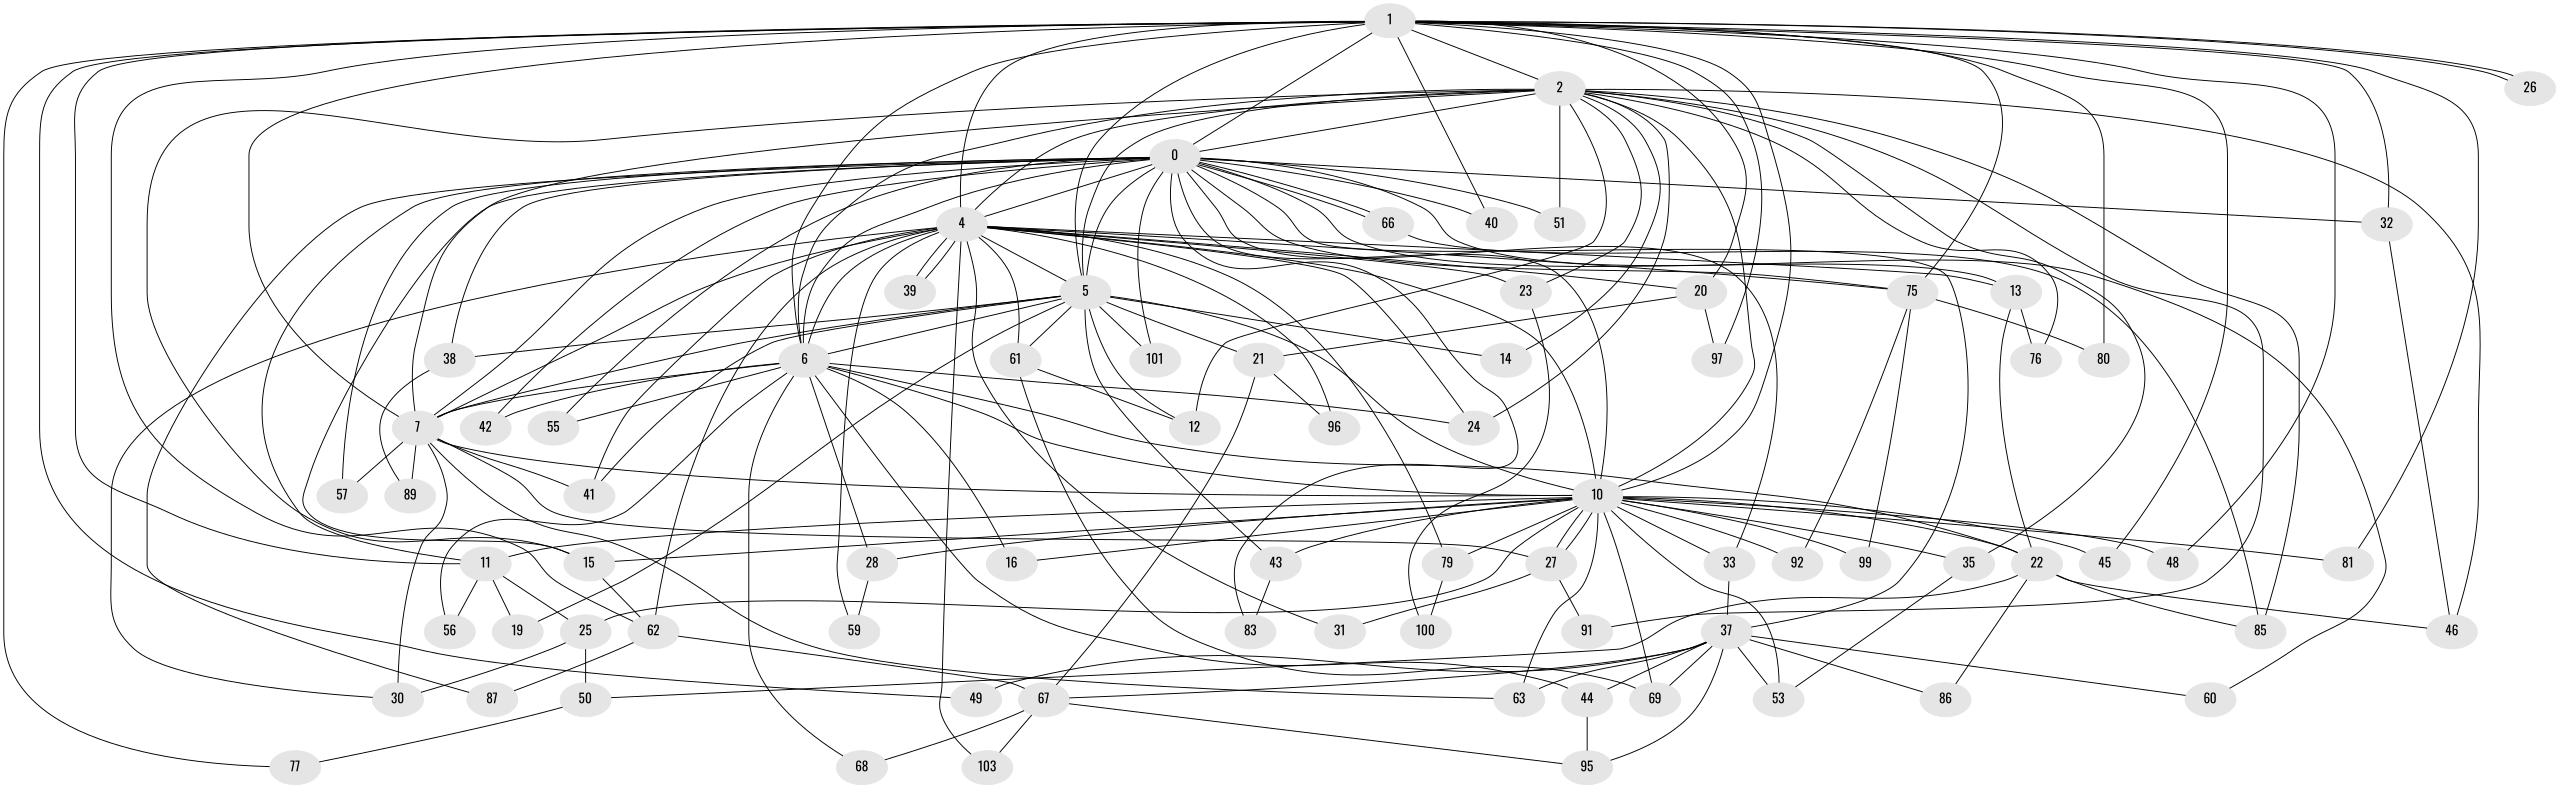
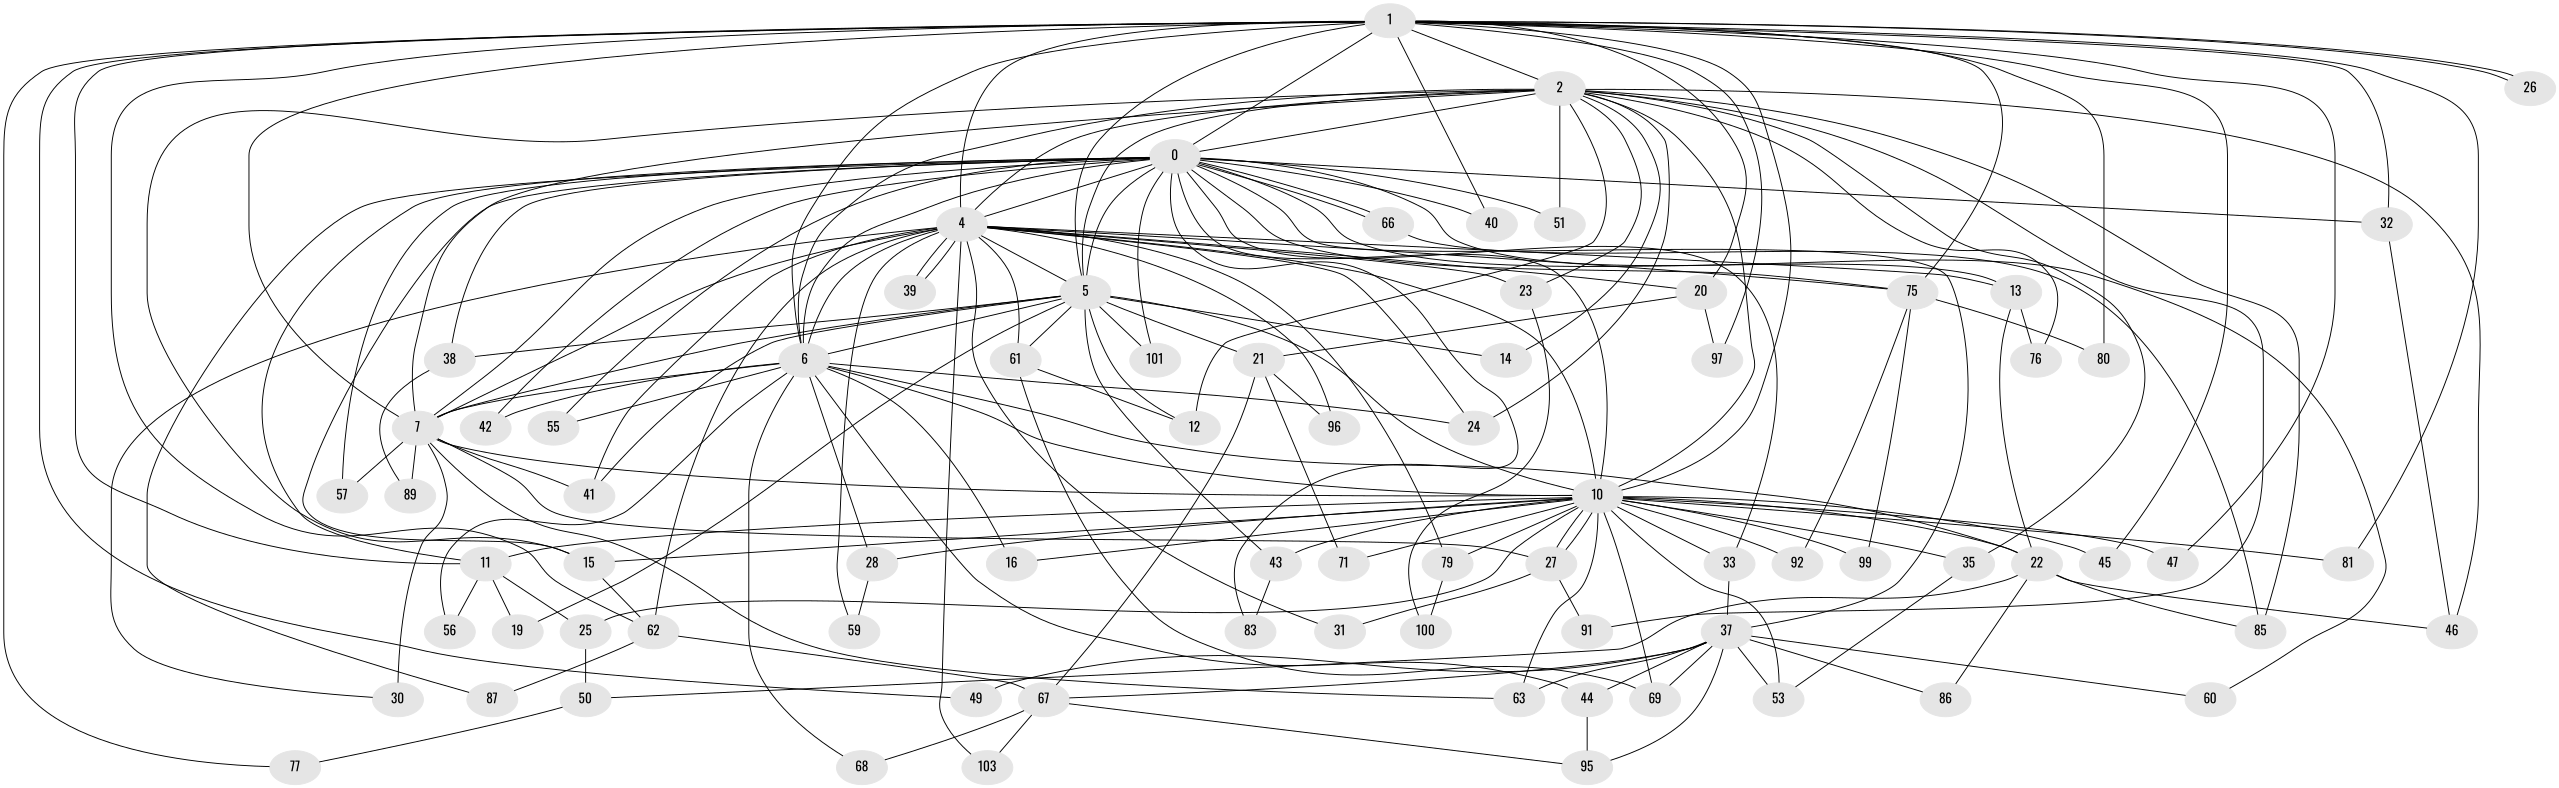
node "71": added
node "48": label "48" -> "47"
edge "25" -- "30": removed
